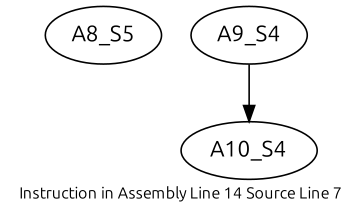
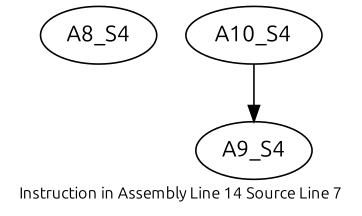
node "A8_S5": label "A8_S5" -> "A8_S4"
edge "A9_S4" -> "A10_S4": reversed
